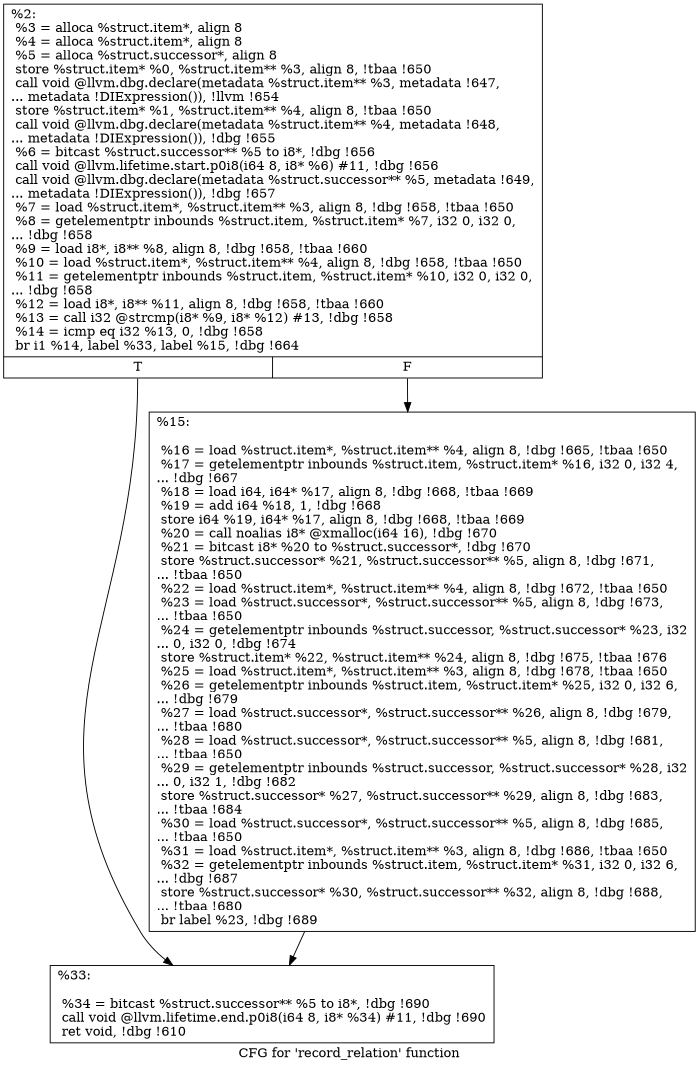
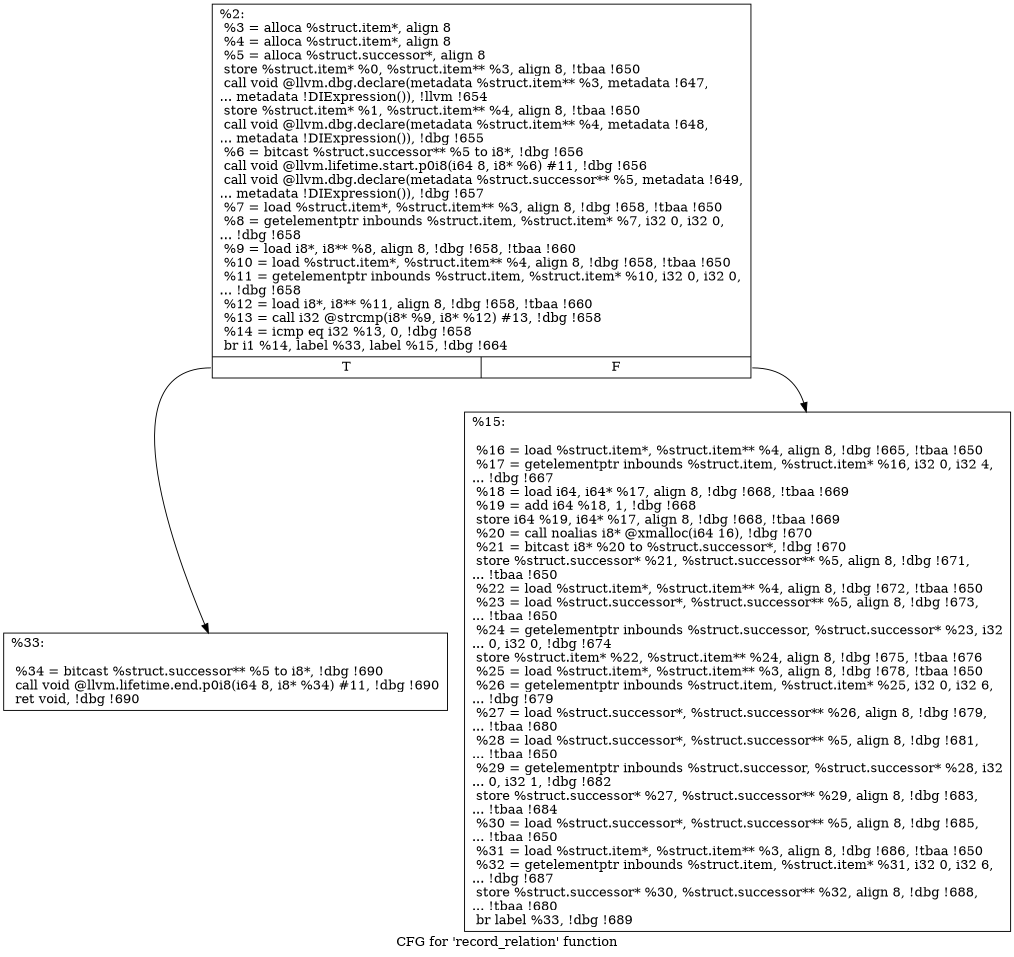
node "%15:": text "br label %23, !dbg !689" -> "br label %33, !dbg !689"
edge "%15:" -> "%33:": removed
node "%33:": text "ret void, !dbg !610" -> "ret void, !dbg !690"
